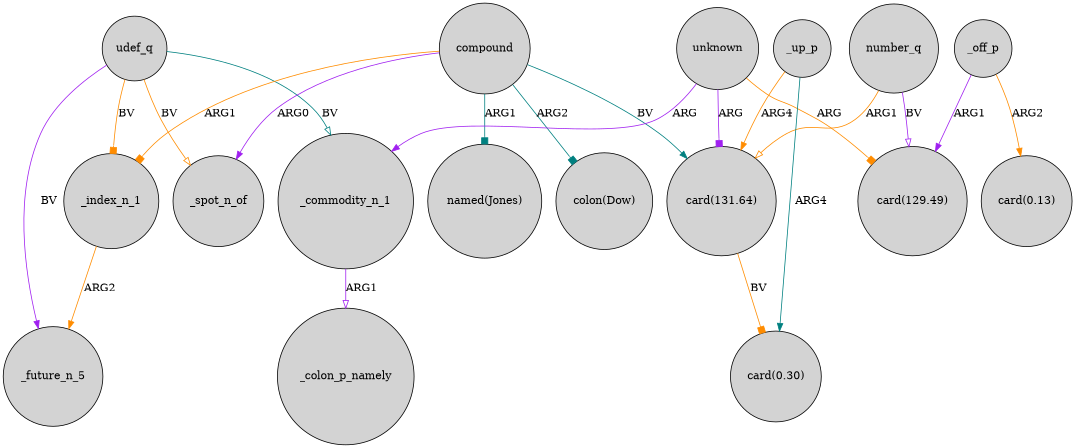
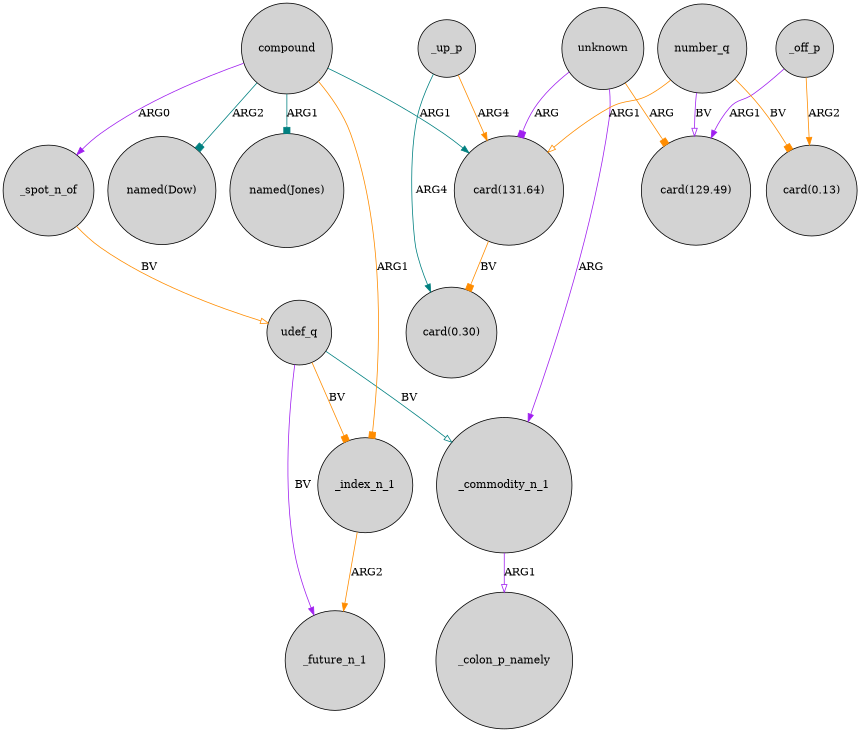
edge "number_q" -> "card(0.13)": added, label "BV"
edge "compound" -> "card(131.64)": label "BV" -> "ARG1"
edge "udef_q" -> "_spot_n_of": reversed
node "colon(Dow)": label "colon(Dow)" -> "named(Dow)"
node "_future_n_5": label "_future_n_5" -> "_future_n_1"
